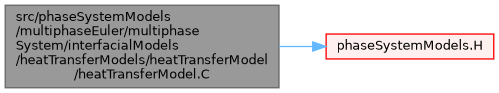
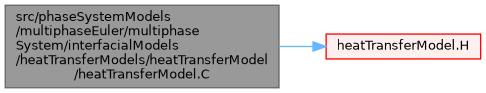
node "phaseSystemModels.H": label "phaseSystemModels.H" -> "heatTransferModel.H"
